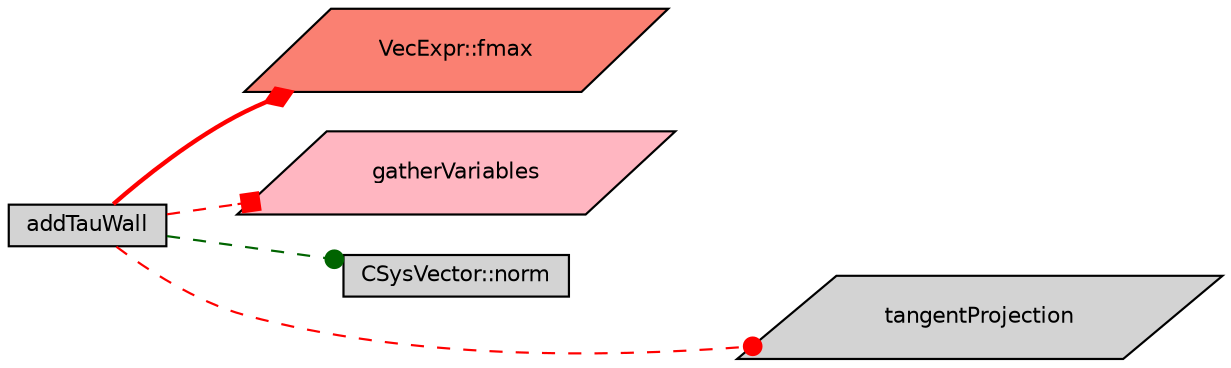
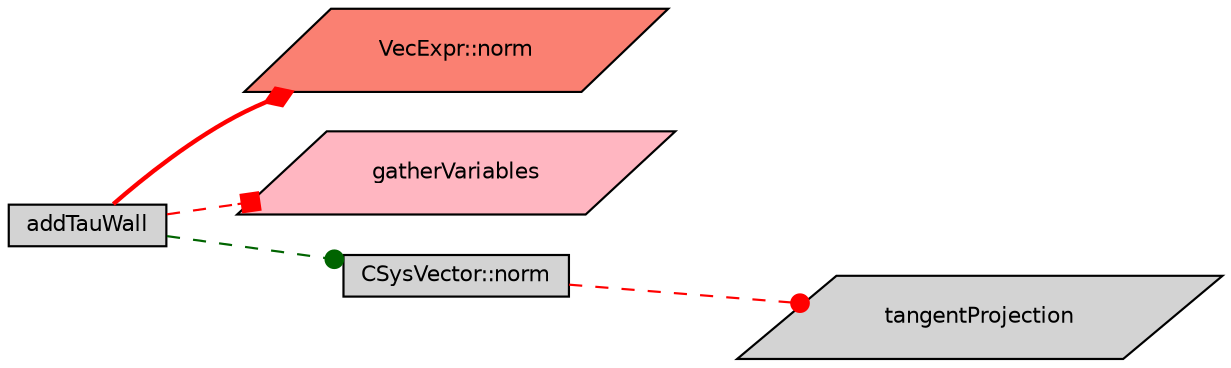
node "VecExpr::fmax": label "VecExpr::fmax" -> "VecExpr::norm"
edge "addTauWall" -> "tangentProjection": now "CSysVector::norm" -> "tangentProjection"
